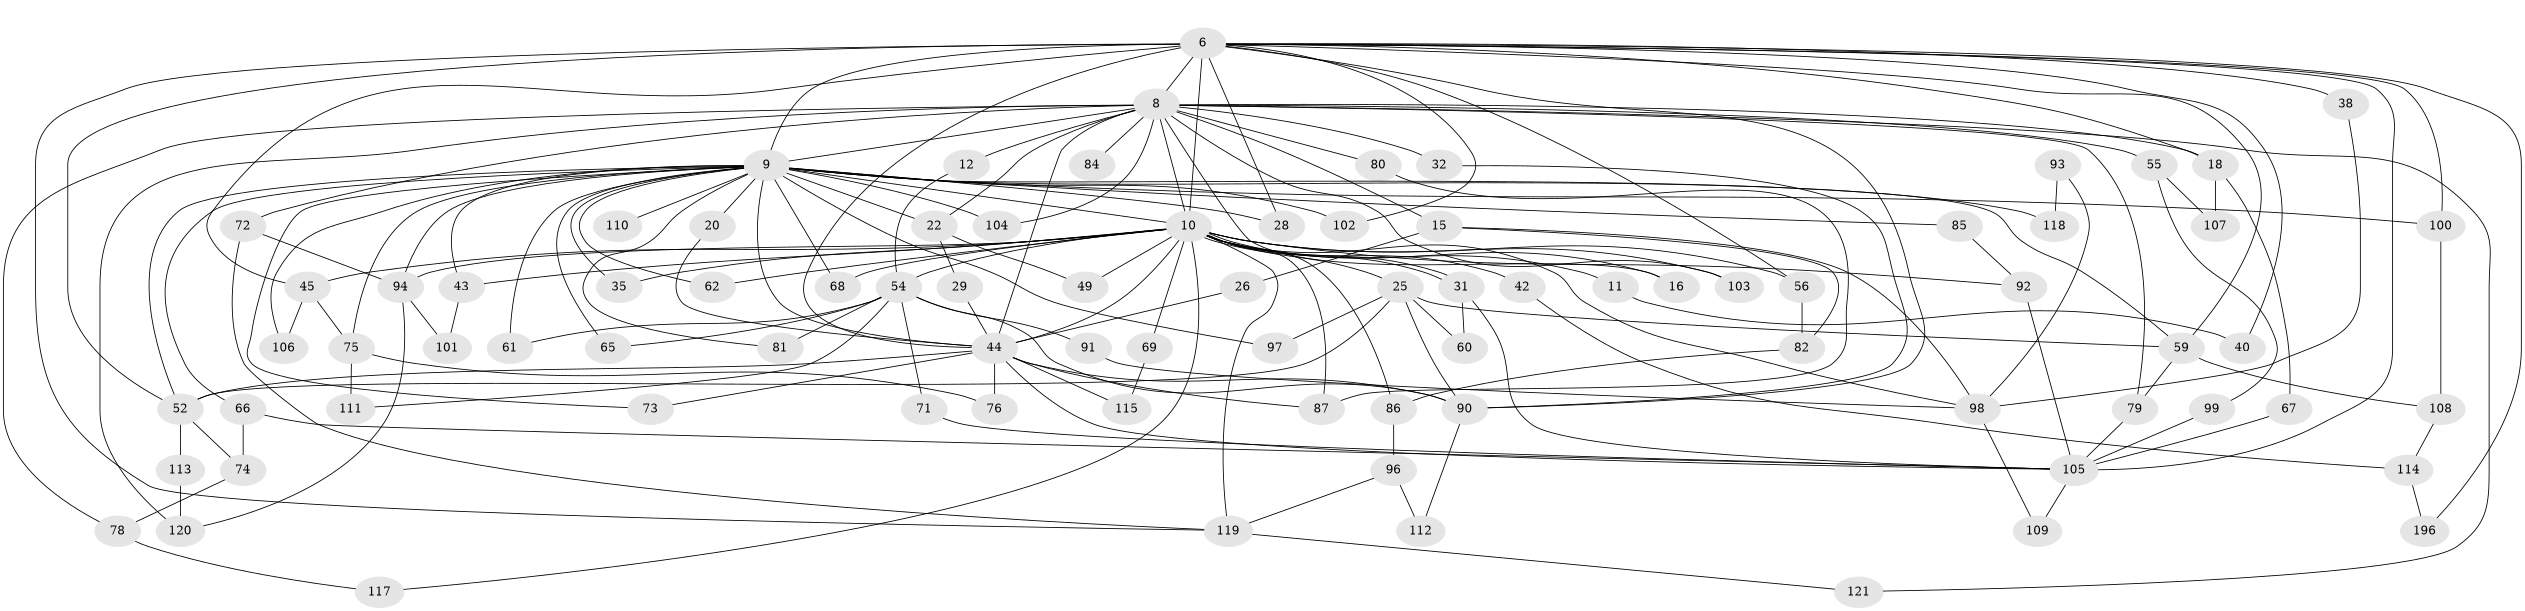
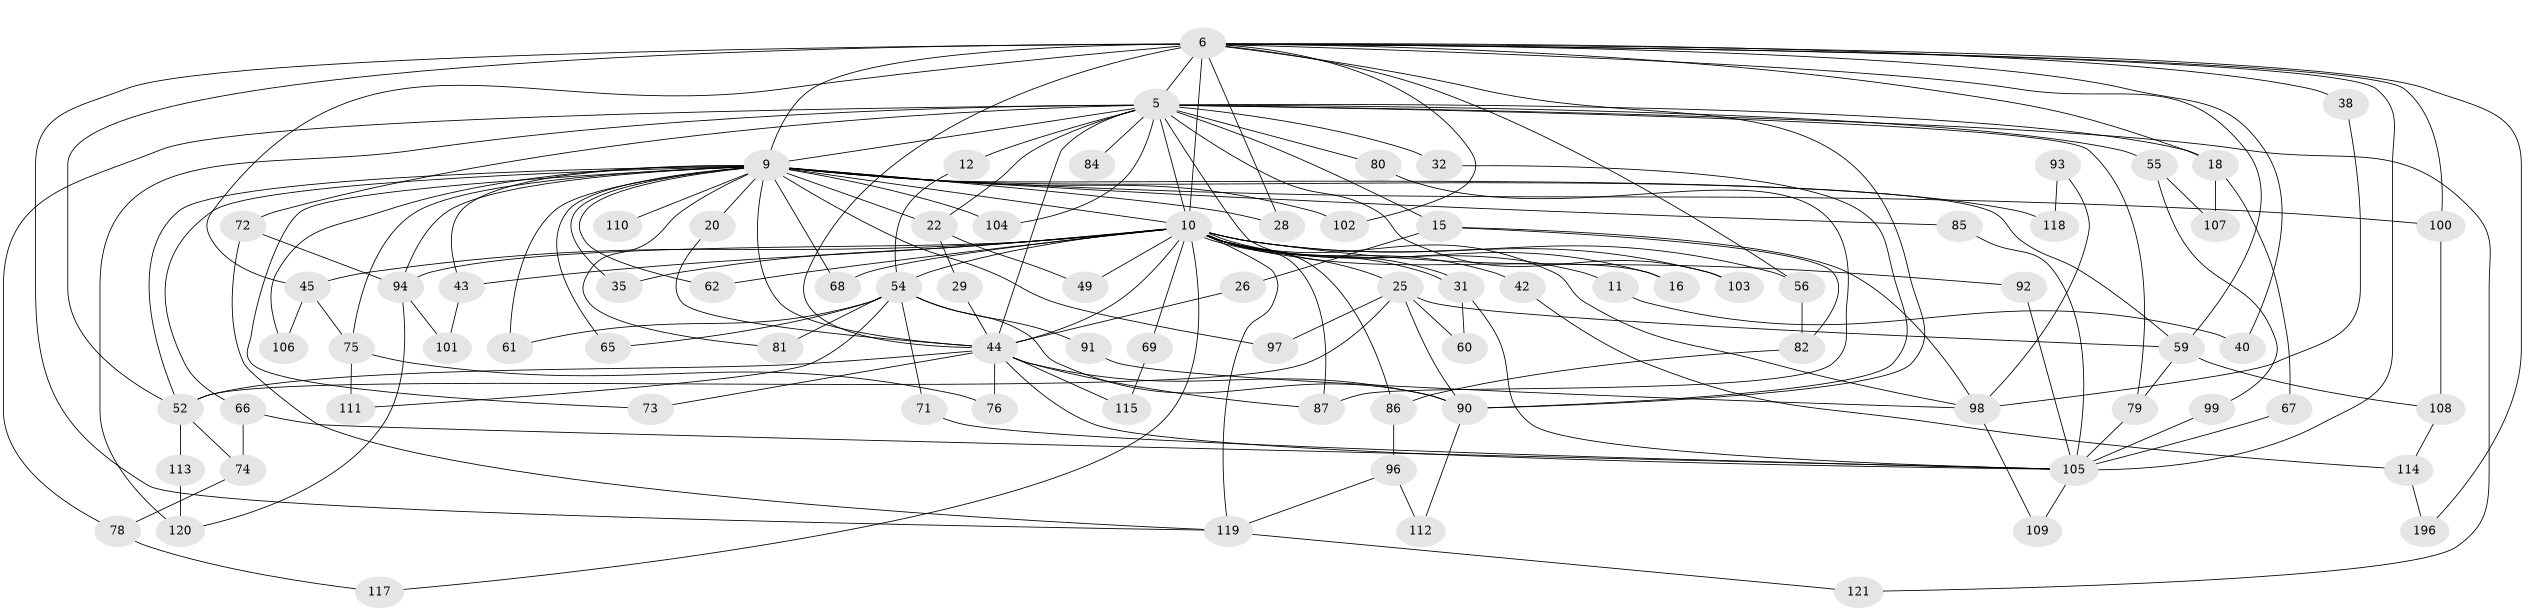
node "8": label "8" -> "5"
edge "85" -- "92": now "85" -- "105"
